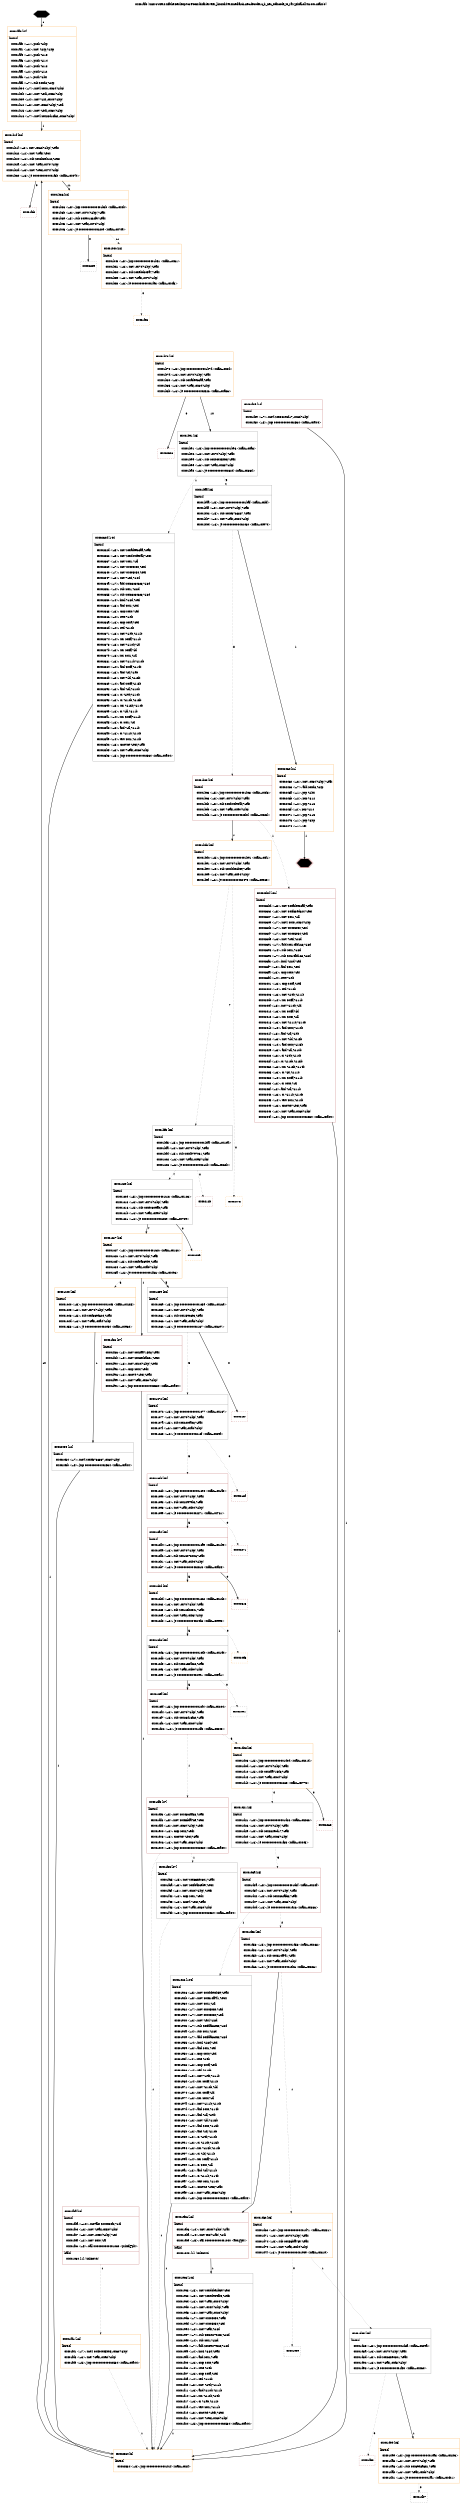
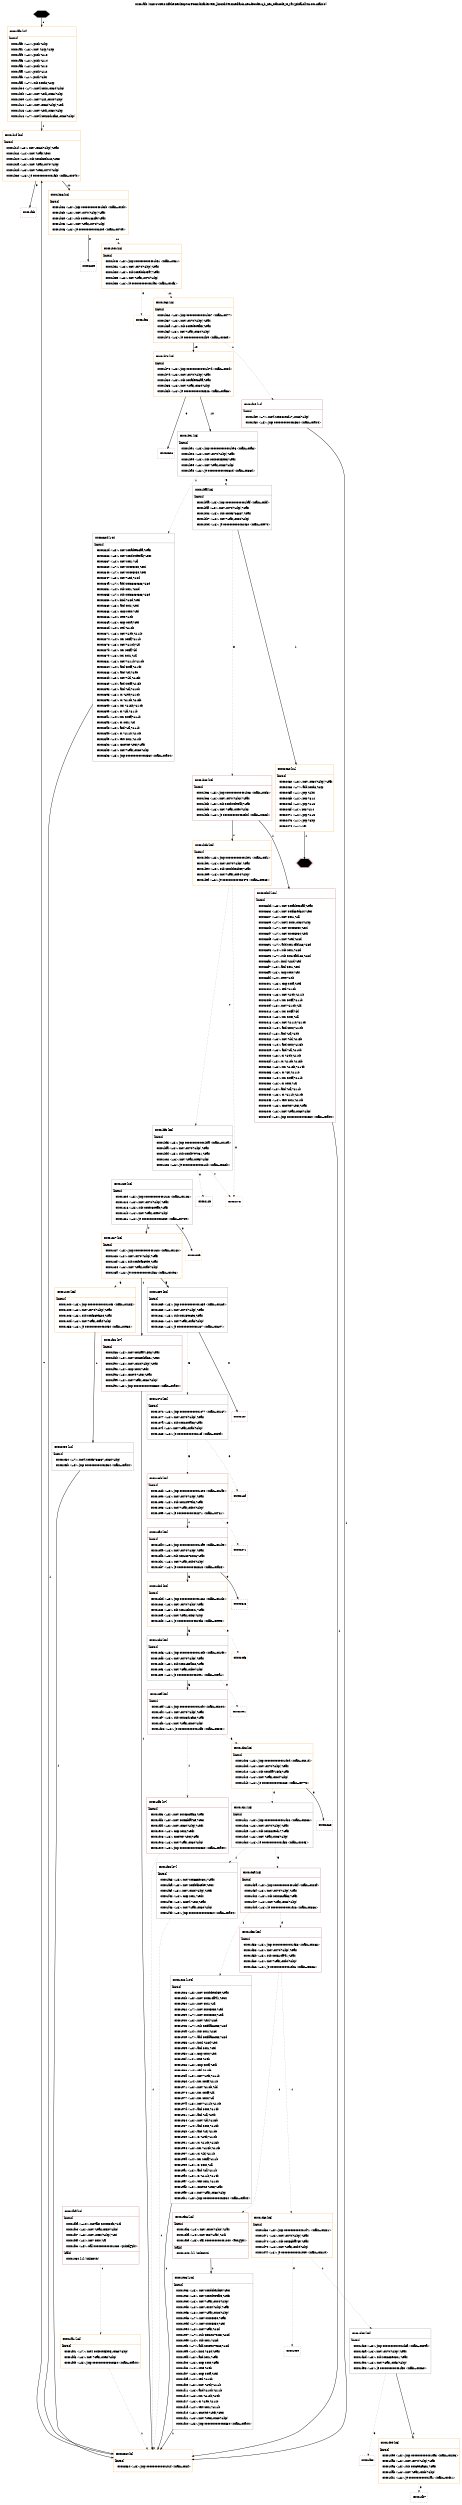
node "0x401b62 [22]": added
edge "0x401bc3 [25]" -> "0x4023bd [151]": style dotted -> bold
edge "0x401bf5 [25]" -> "0x401c0e [25]": now "0x401bf5 [25]" -> "0x402475"
edge "0x402534 [5]" -> "0x401b1f [23]": label " 10" -> " 7"
edge "0x401c8b [25]" -> "0x401ca4 [25]": label " 5" -> " 7"
edge "0x401df3 [27]" -> "0x401f35 [27]": now "0x401d21 [25]" -> "0x401f35 [27]"
edge "0x401d53 [25]" -> "0x401eb6 [13]": style bold -> dotted
